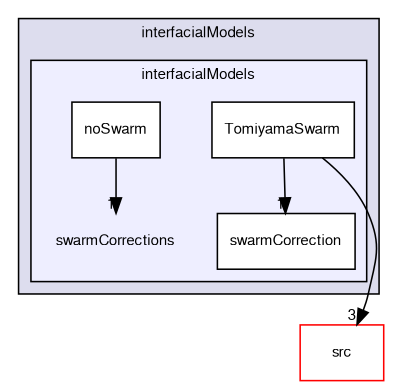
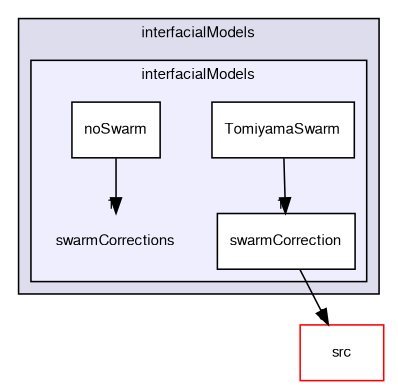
edge "TomiyamaSwarm" -> "src": now "swarmCorrection" -> "src"
